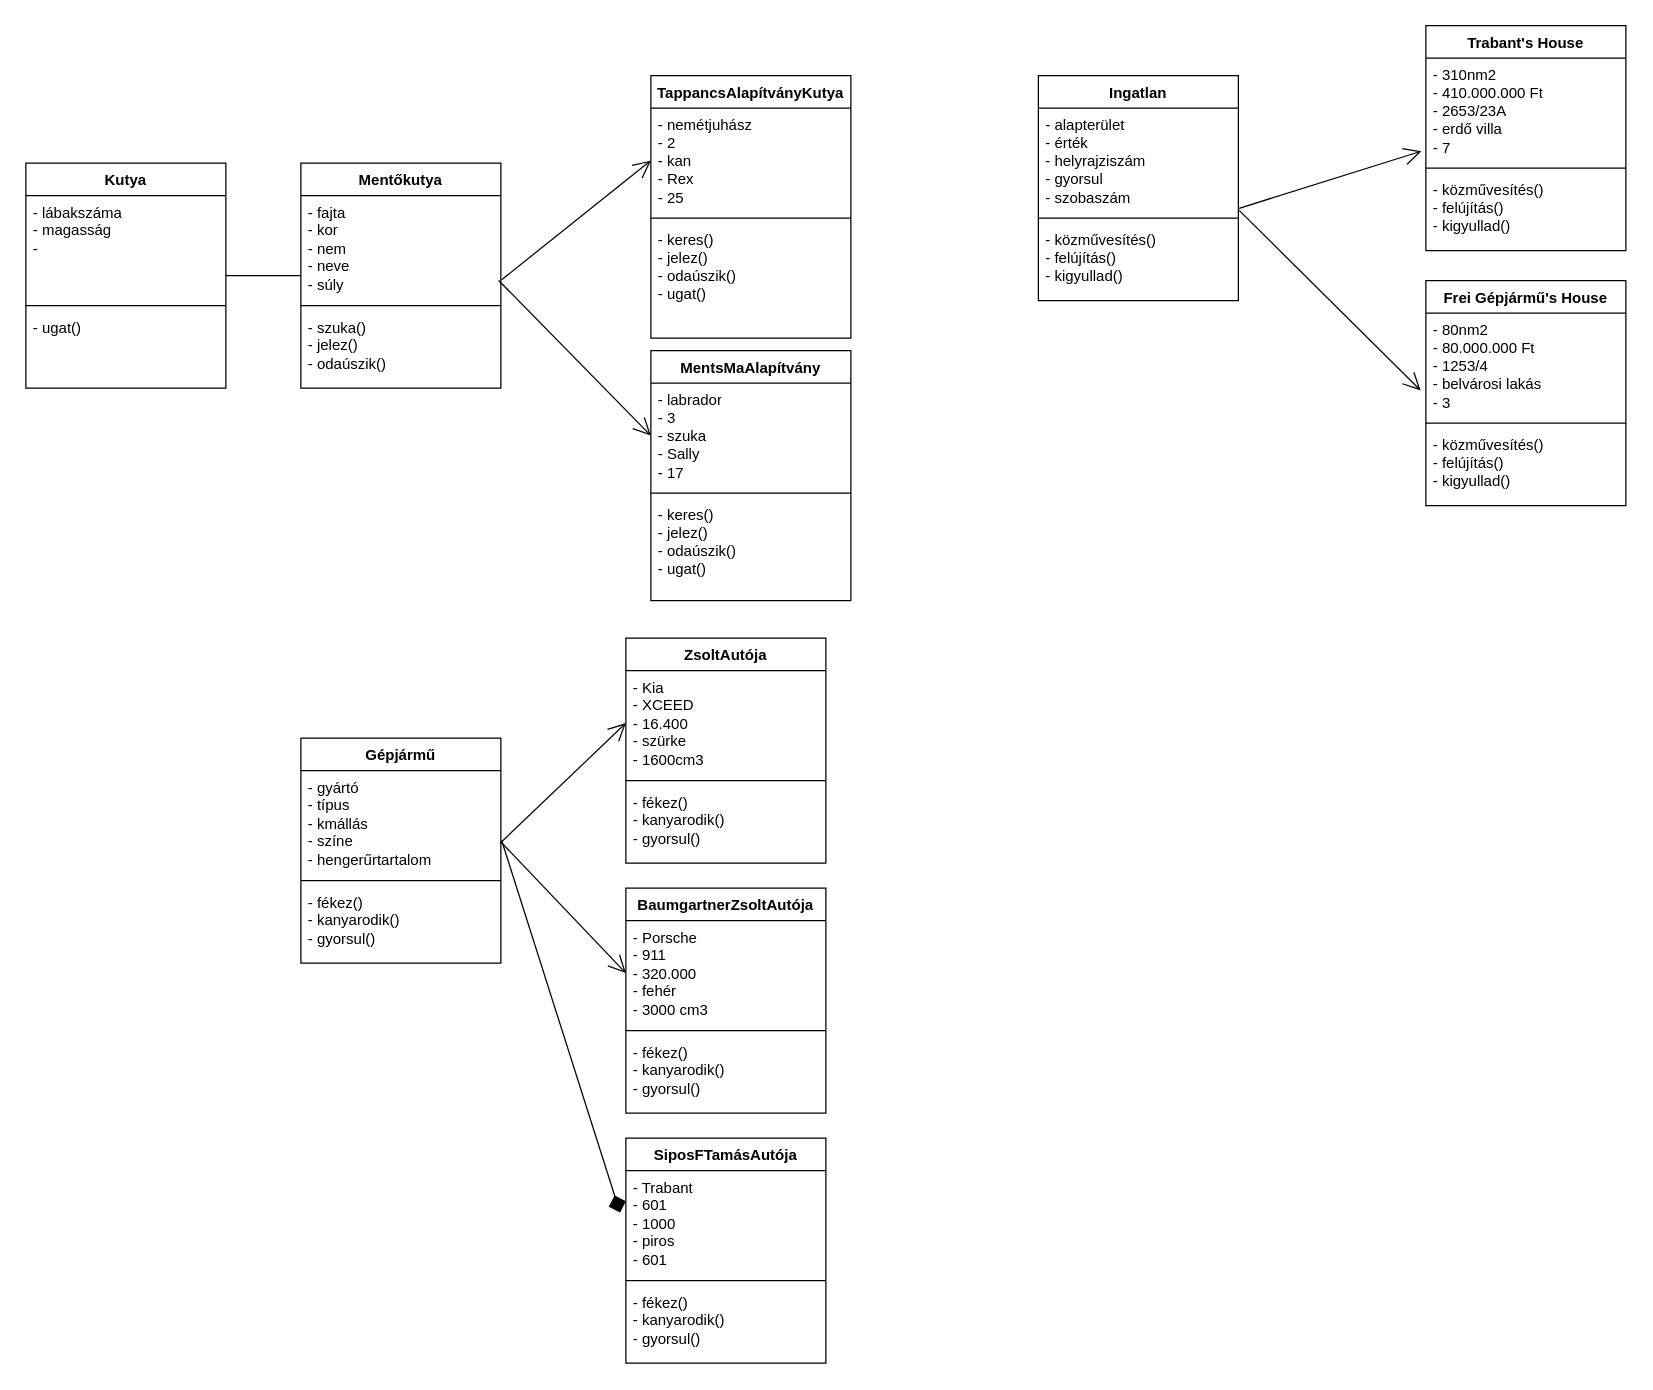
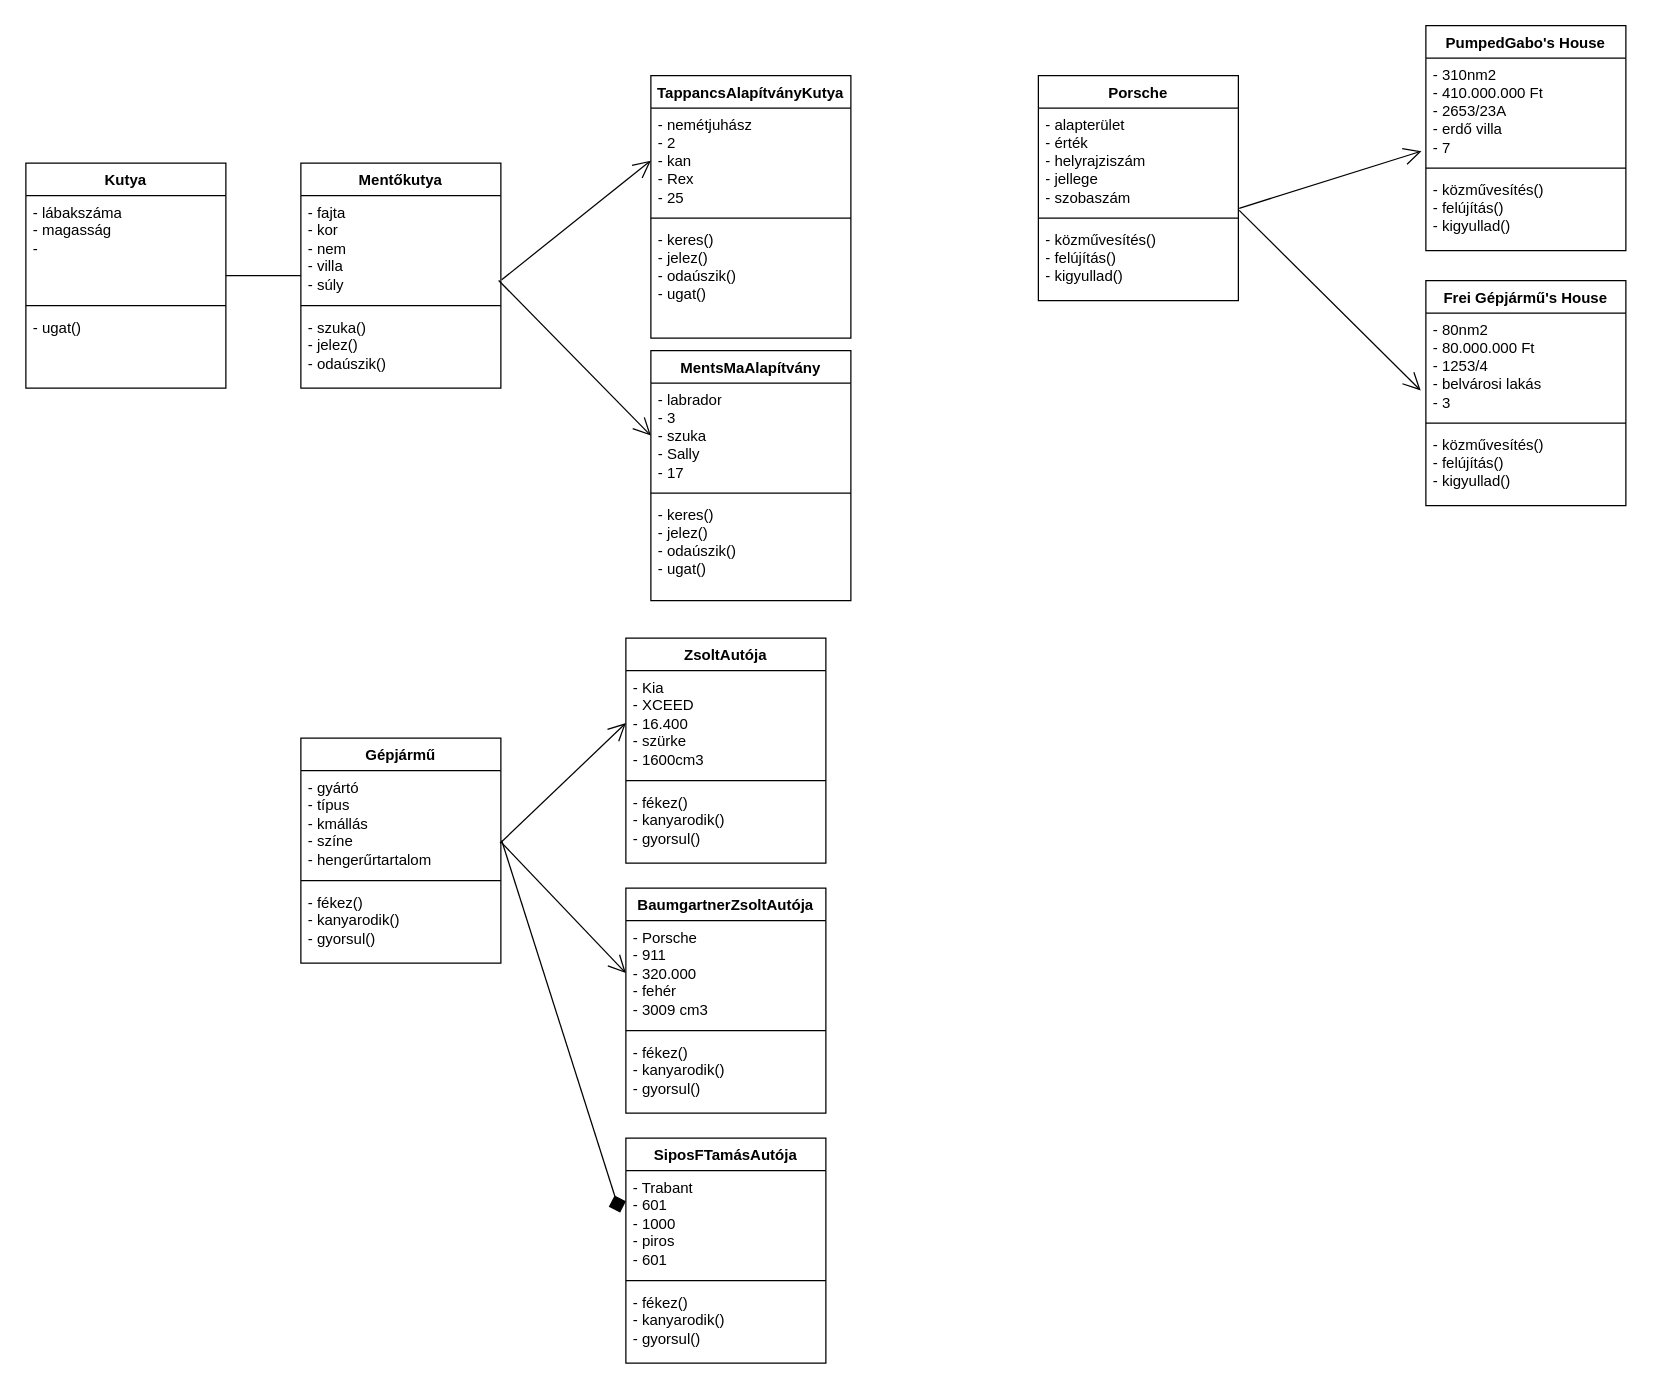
node "Trabant's House": label "Trabant's House" -> "PumpedGabo's House"
node "Ingatlan": label "Ingatlan" -> "Porsche"
node "- alapterület - érték - helyrajziszám - gyorsul - szobaszám": label "- alapterület - érték - helyrajziszám - gyorsul - szobaszám" -> "- alapterület - érték - helyrajziszám - jellege - szobaszám"
node "- fajta - kor - nem - neve - súly": label "- fajta - kor - nem - neve - súly" -> "- fajta - kor - nem - villa - súly"
node "- Porsche - 911 - 320.000 - fehér - 3000 cm3": label "- Porsche - 911 - 320.000 - fehér - 3000 cm3" -> "- Porsche - 911 - 320.000 - fehér - 3009 cm3"
